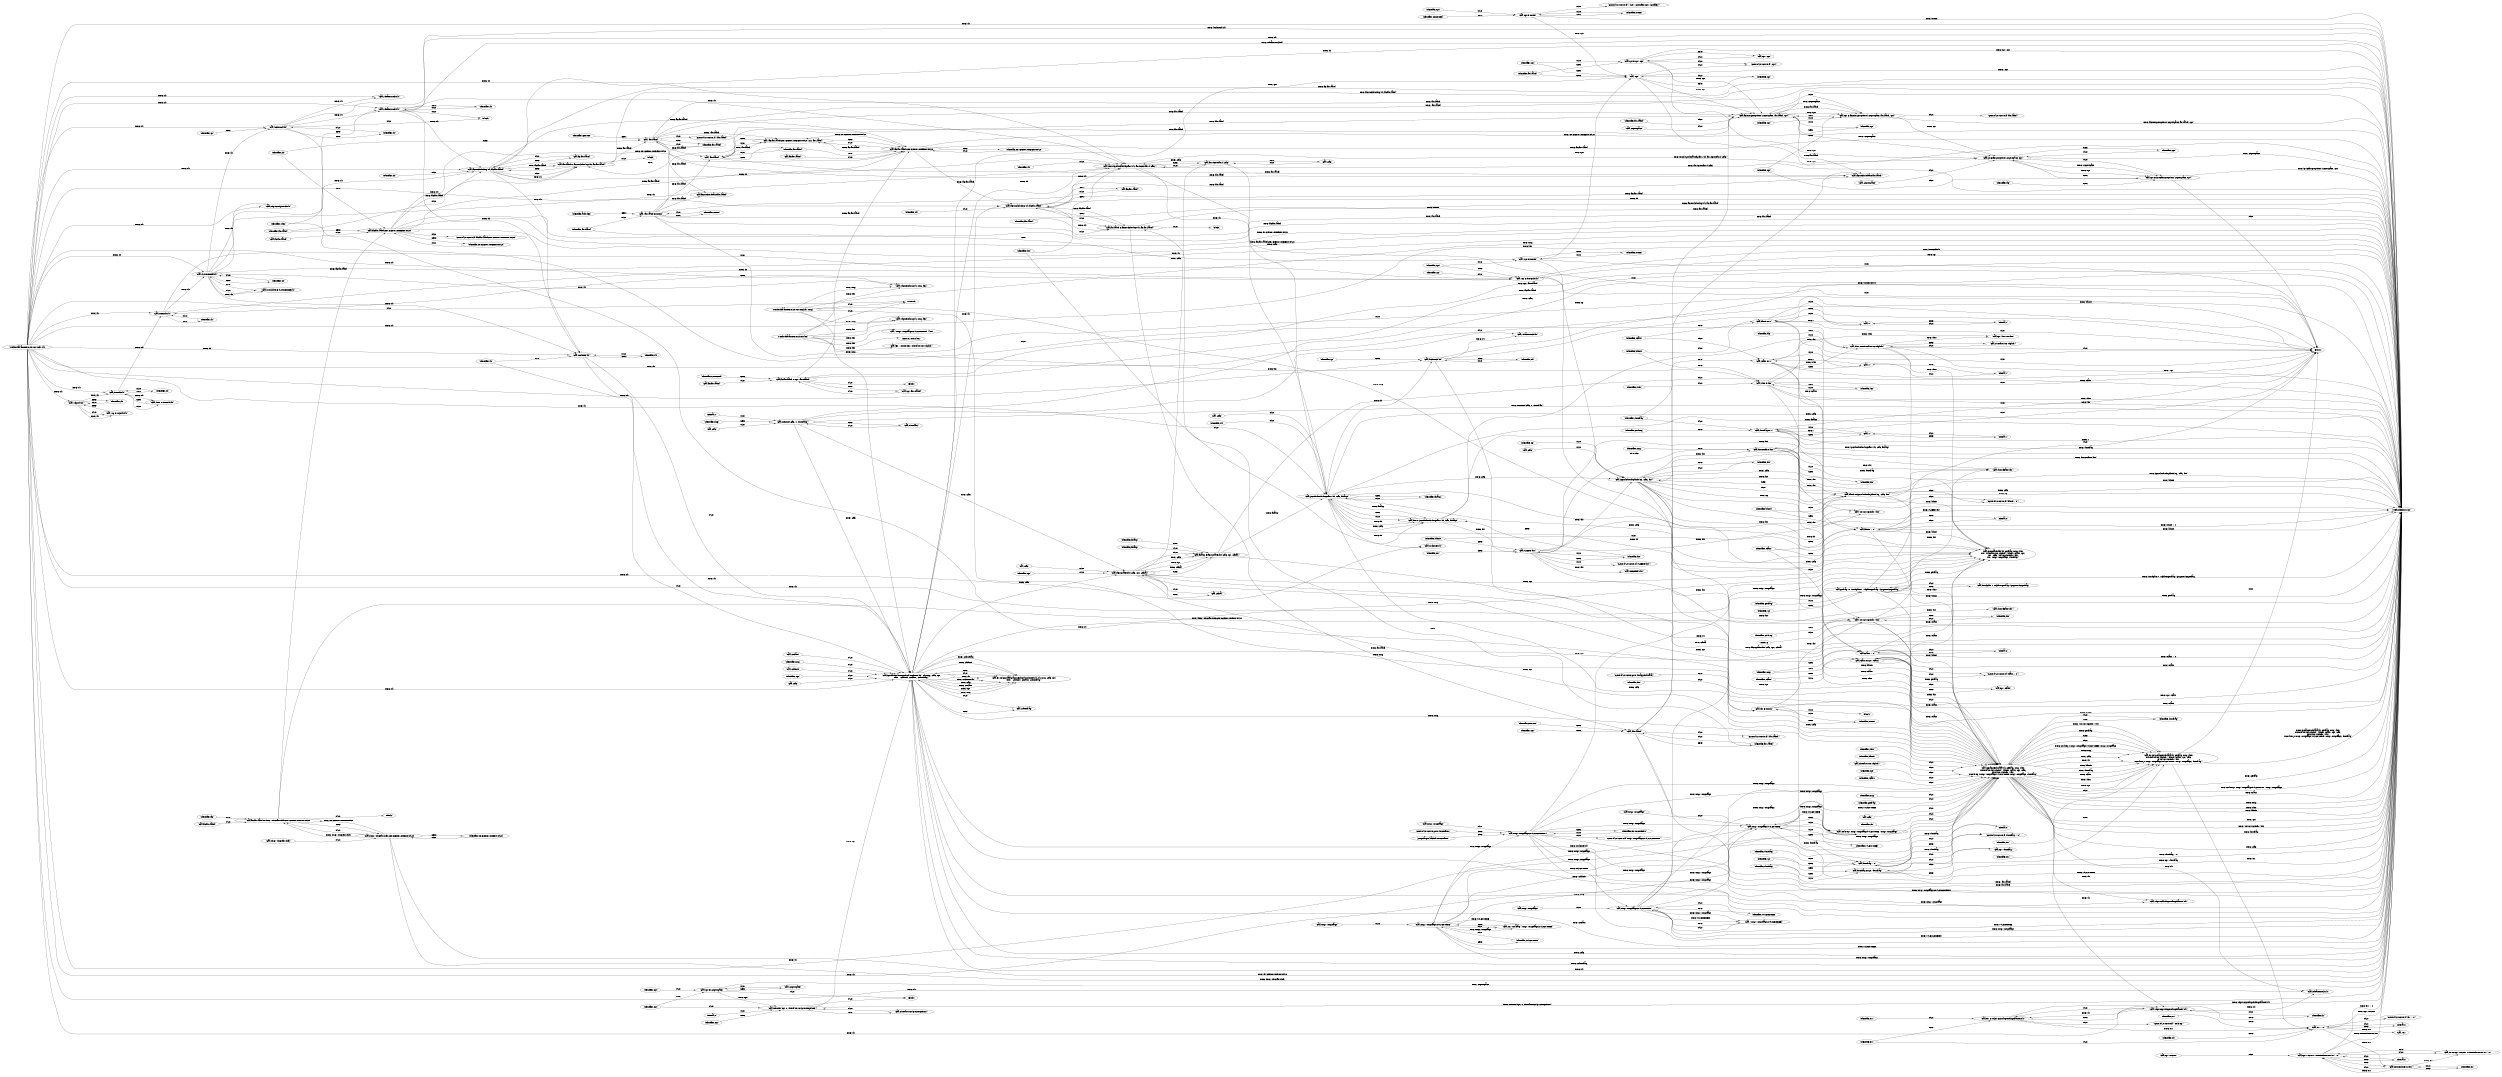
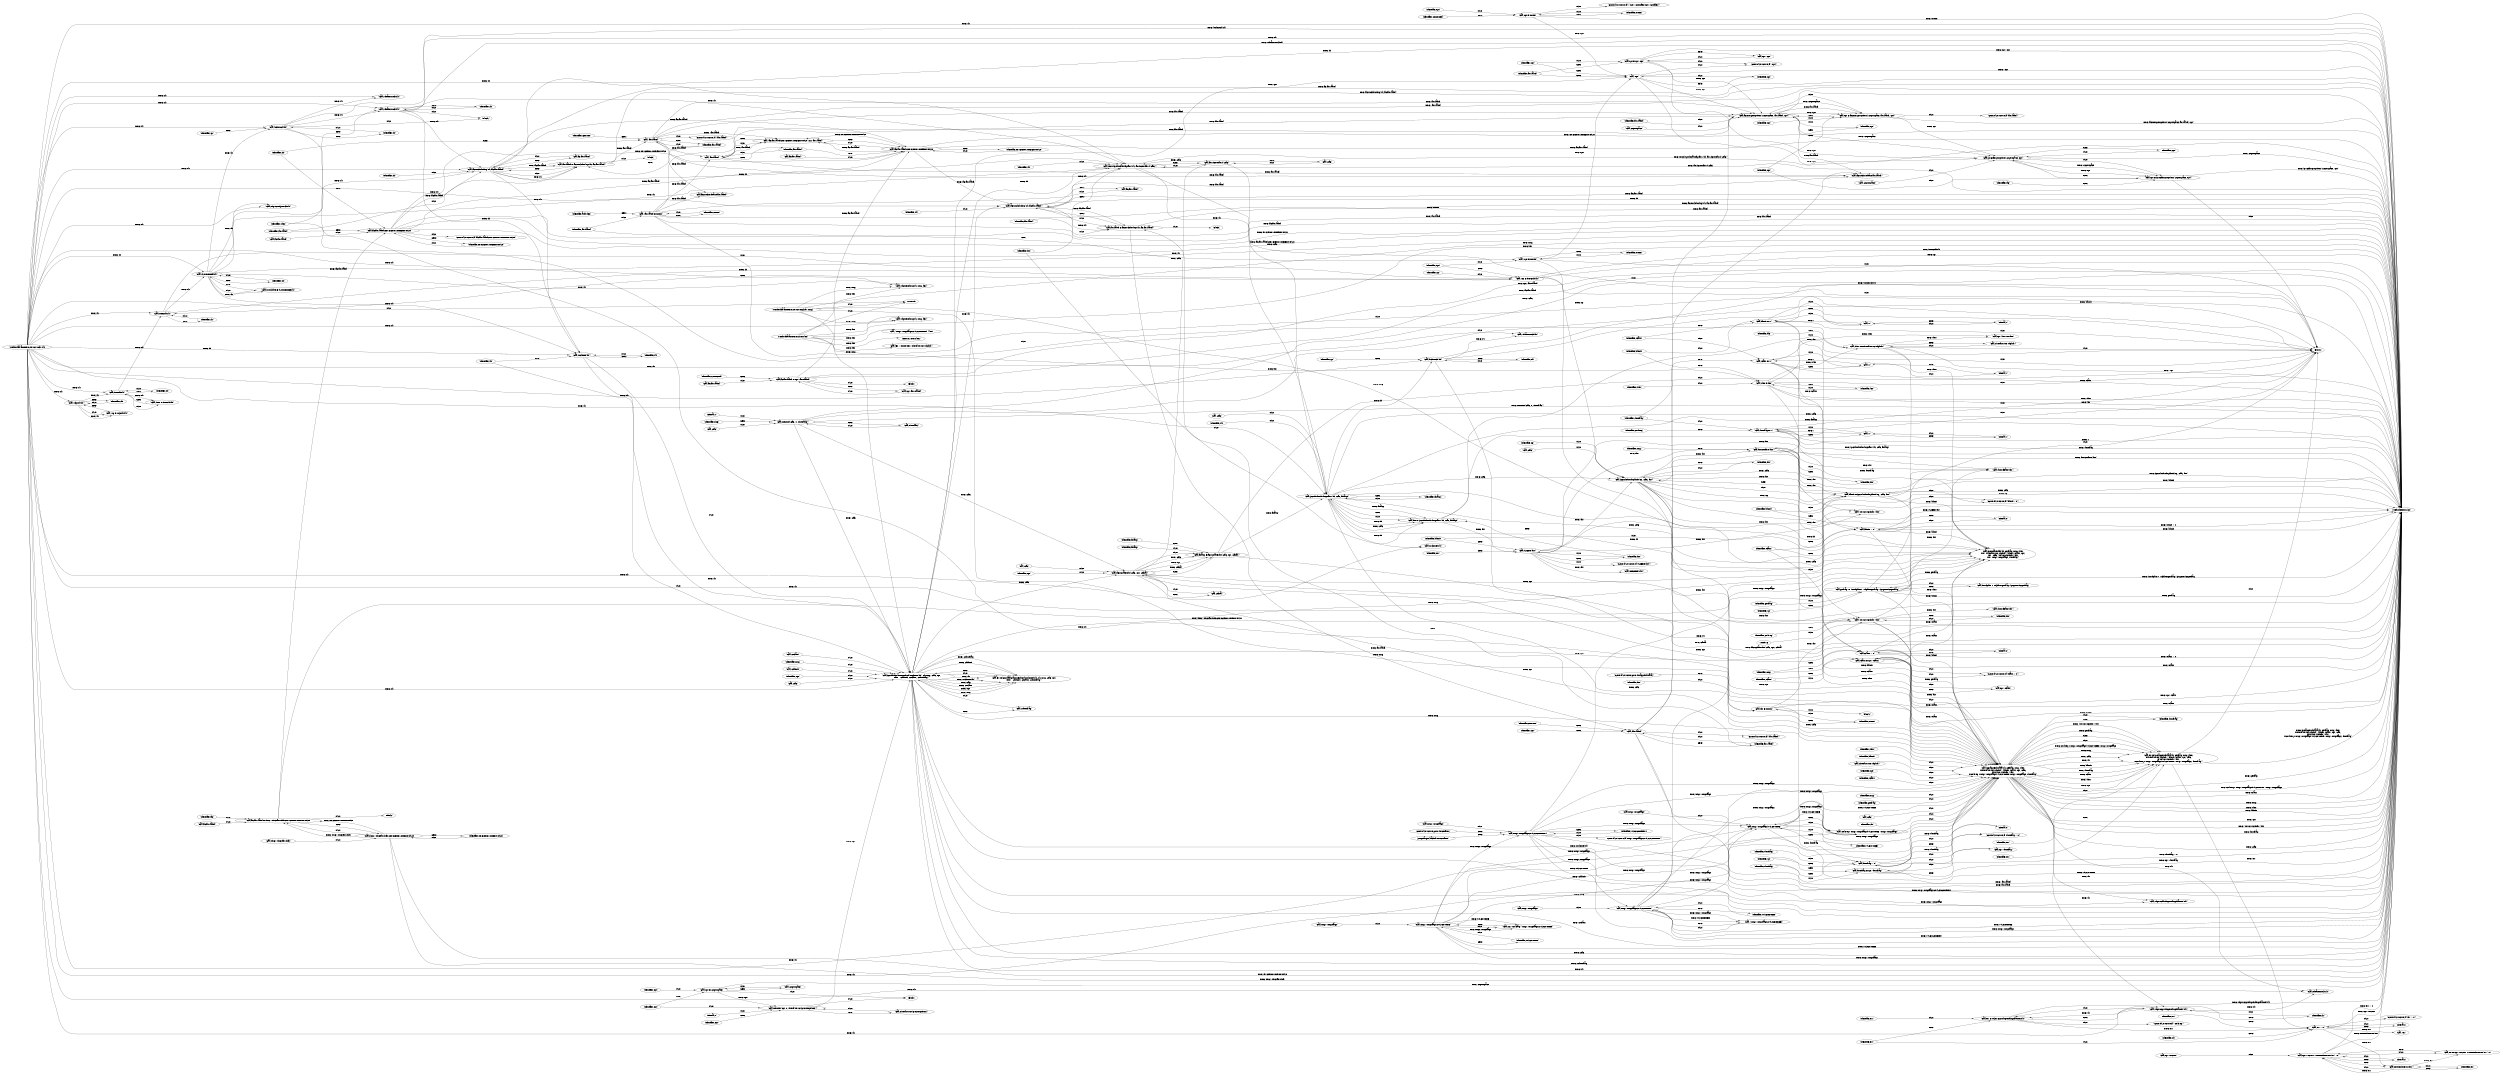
node "(Identifier,IPV_CONFIRM)": label "(Identifier,IPV_CONFIRM)" -> "(Identifier,MSG_CONFIRM)"
edge "(Call,memset(opt, 0, sizeof(struct ipv6_txoptions)))" -> "(MethodReturn,int)": removed, label "DDG: memset(opt, 0, sizeof(struct ipv6_txoptions))"
